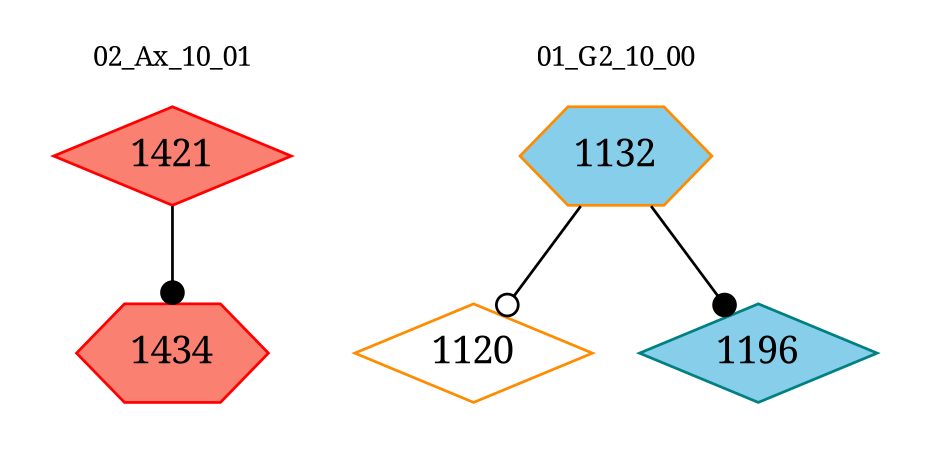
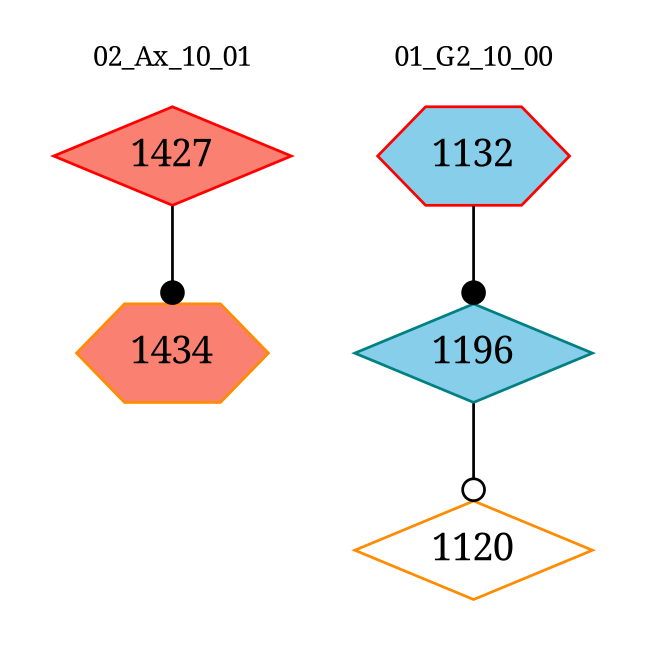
node "1421": label "1421" -> "1427"
node "1132": color darkorange -> red
edge "1132" -> "1120": now "1196" -> "1120"
node "1434": color red -> darkorange
